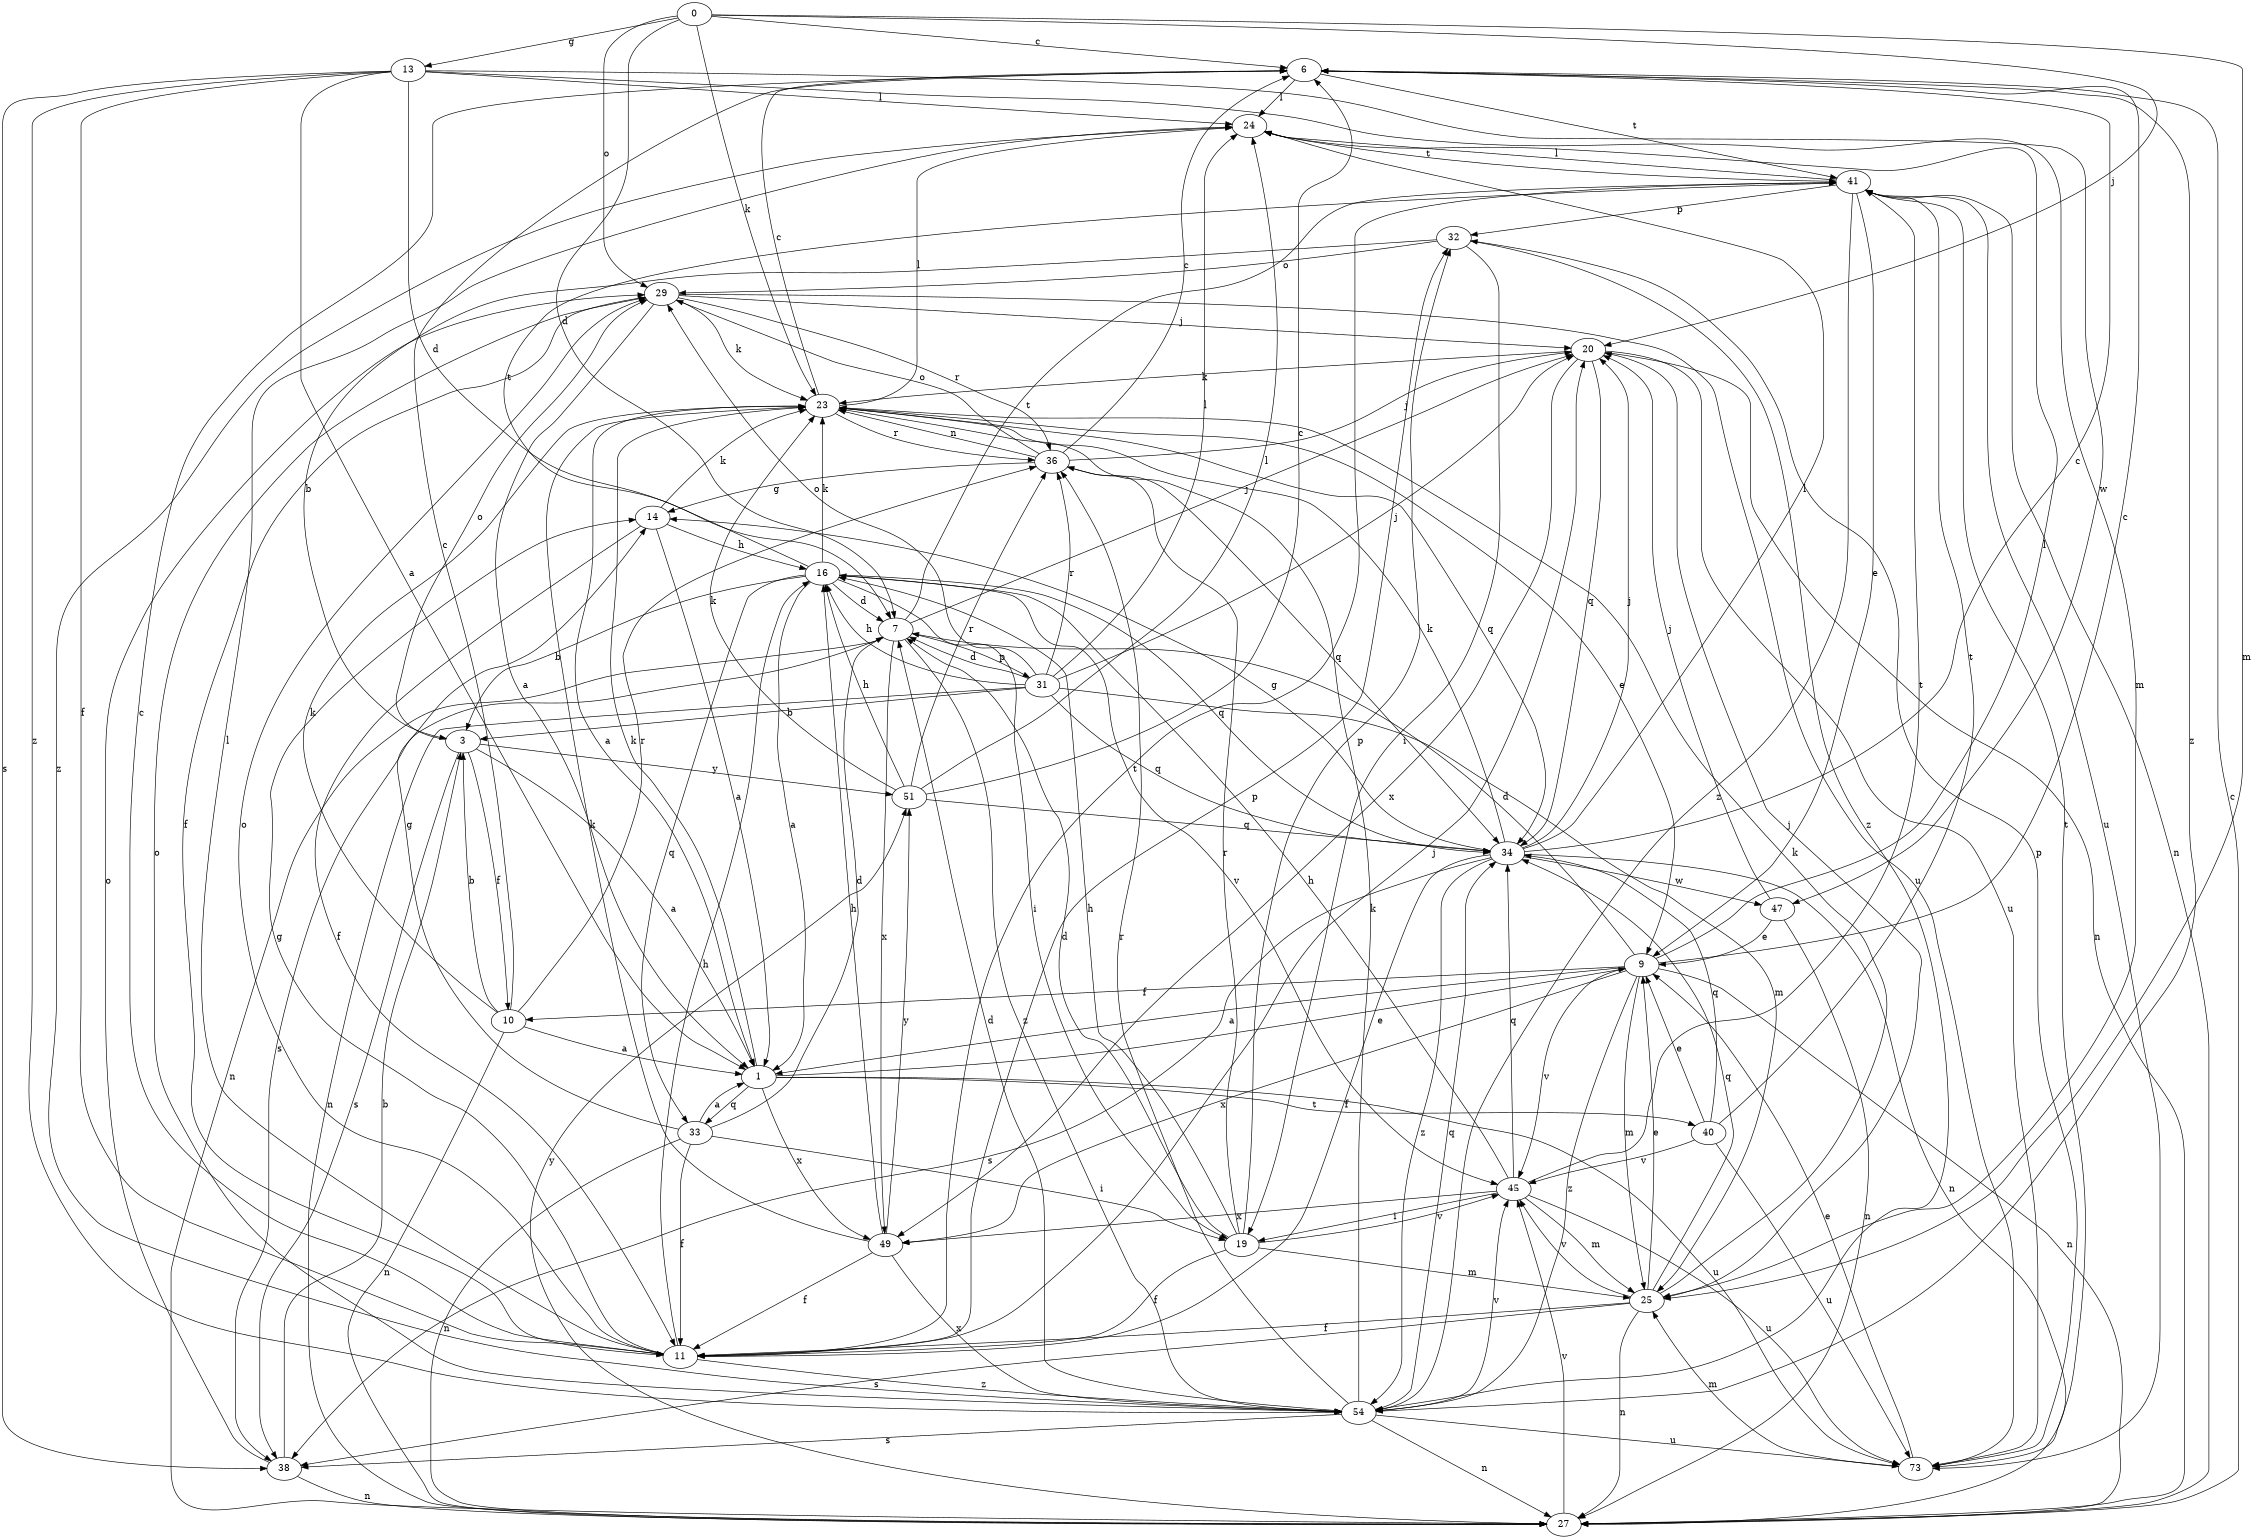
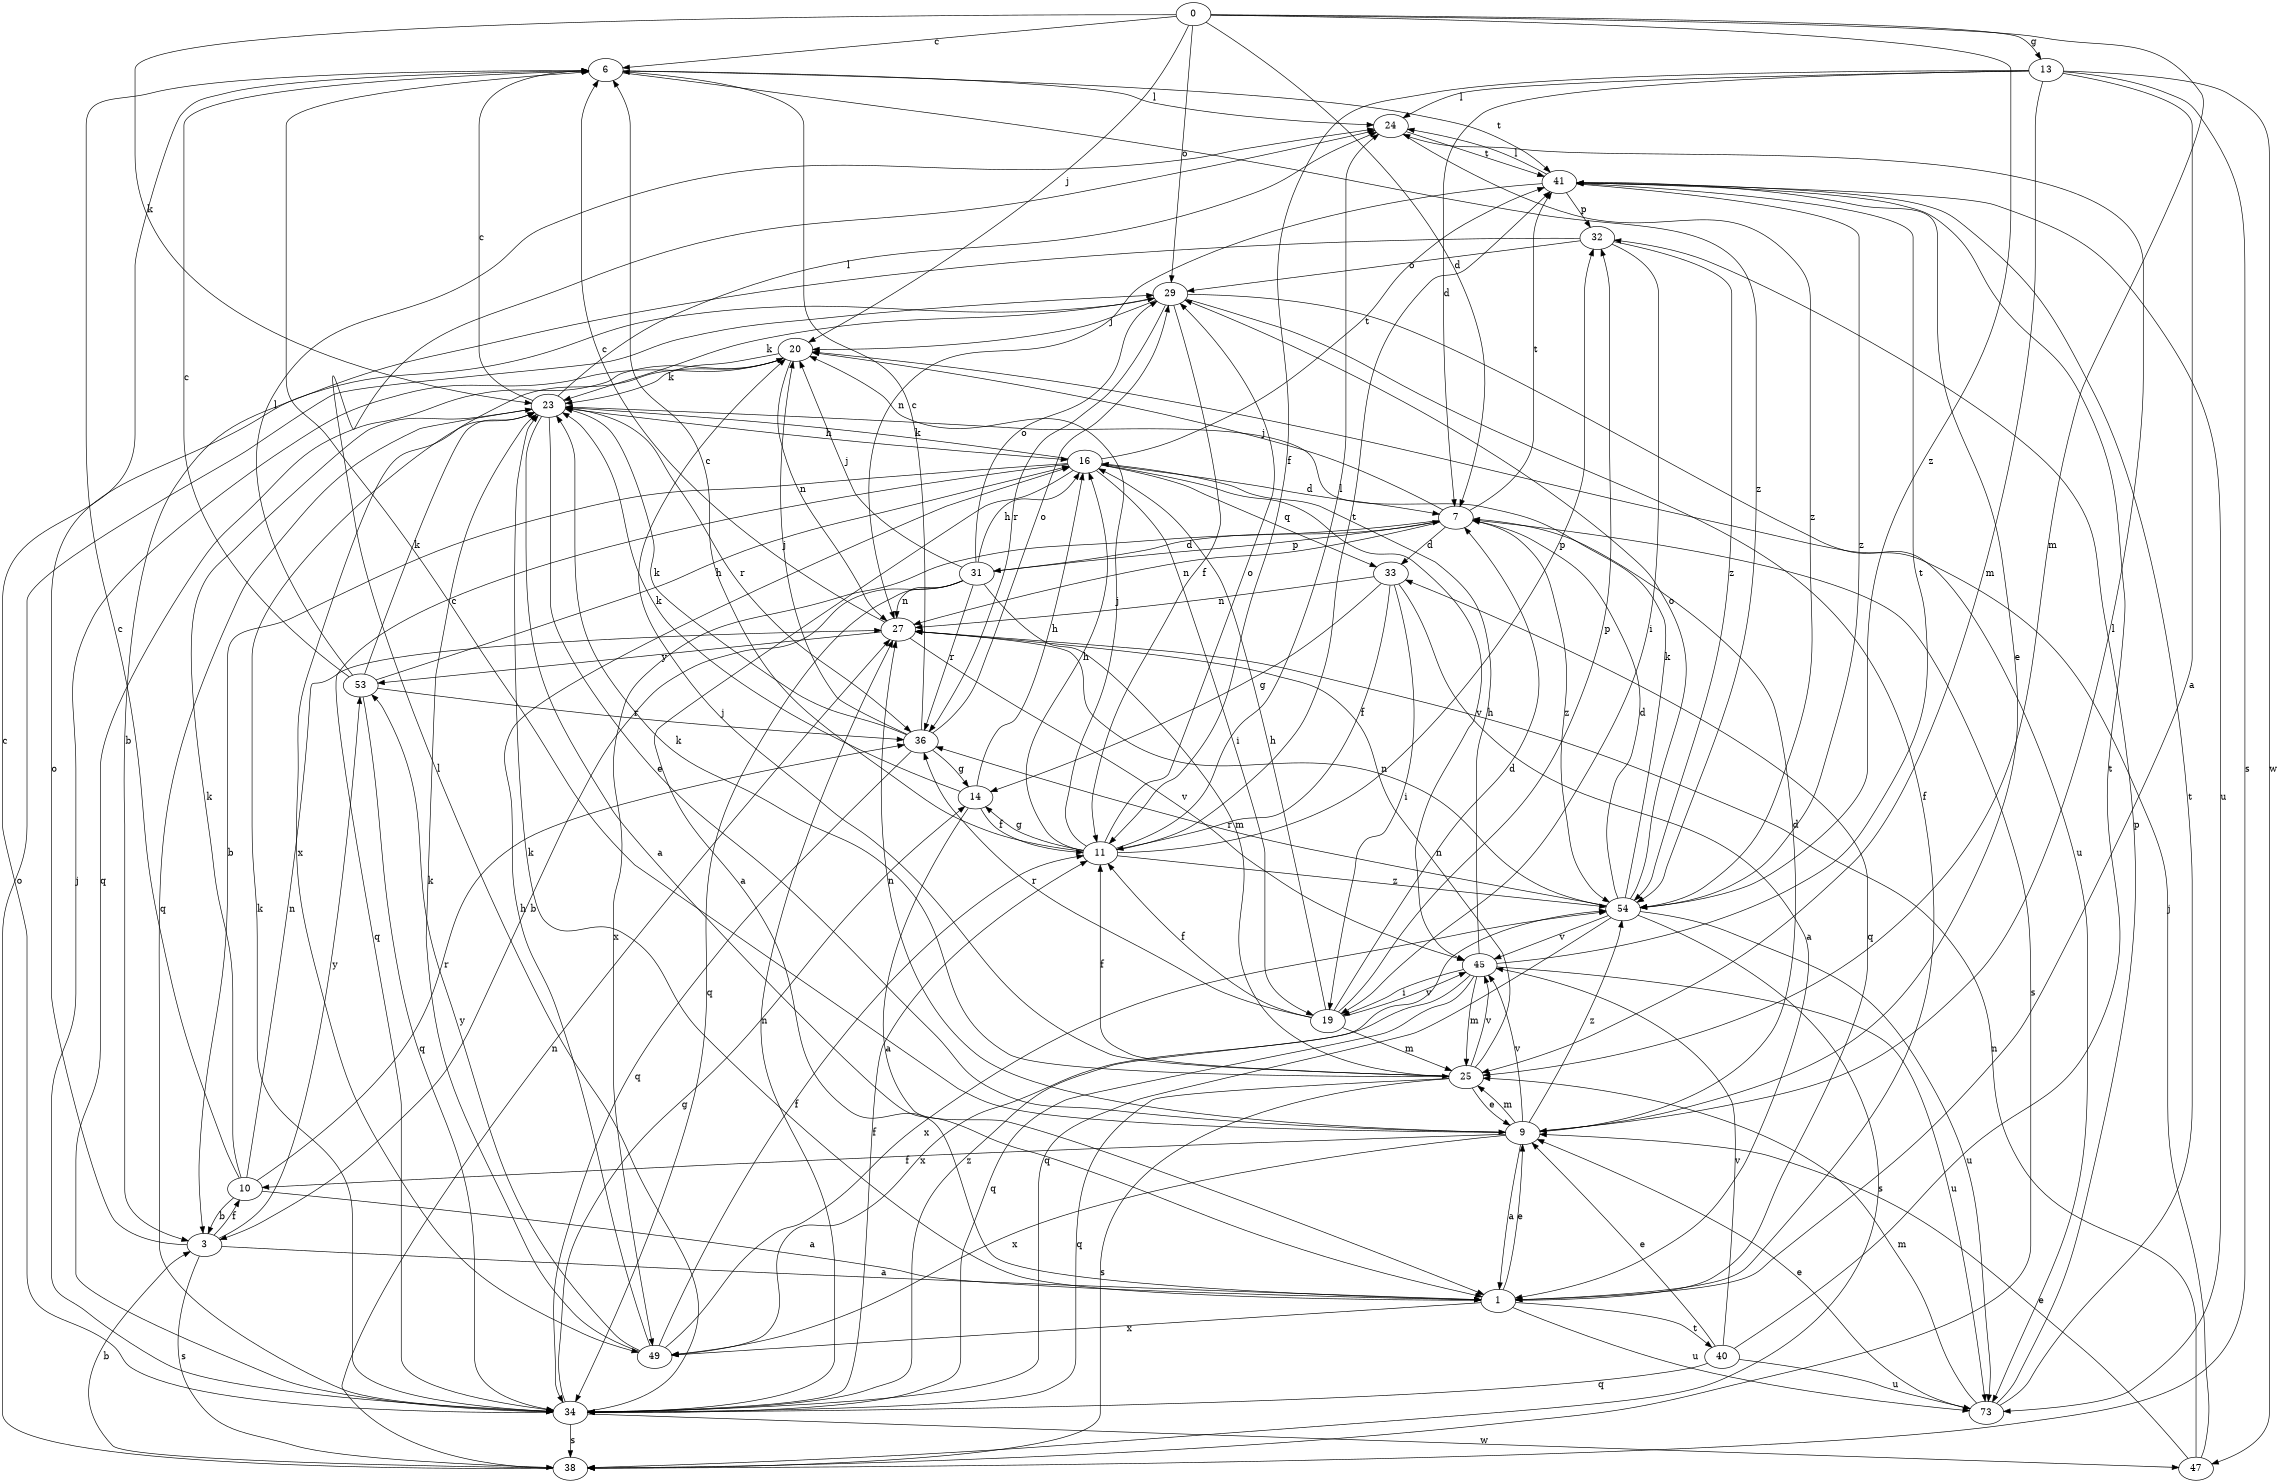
edge "31" -> "24": removed, label "l"
edge "36" -> "23": label "n" -> "k"
edge "23" -> "16": added, label "h"
edge "29" -> "1": label "a" -> "f"
node "51": label "51" -> "53"
edge "20" -> "73": removed, label "u"
edge "33" -> "7": reversed
edge "13" -> "54": now "0" -> "54"
